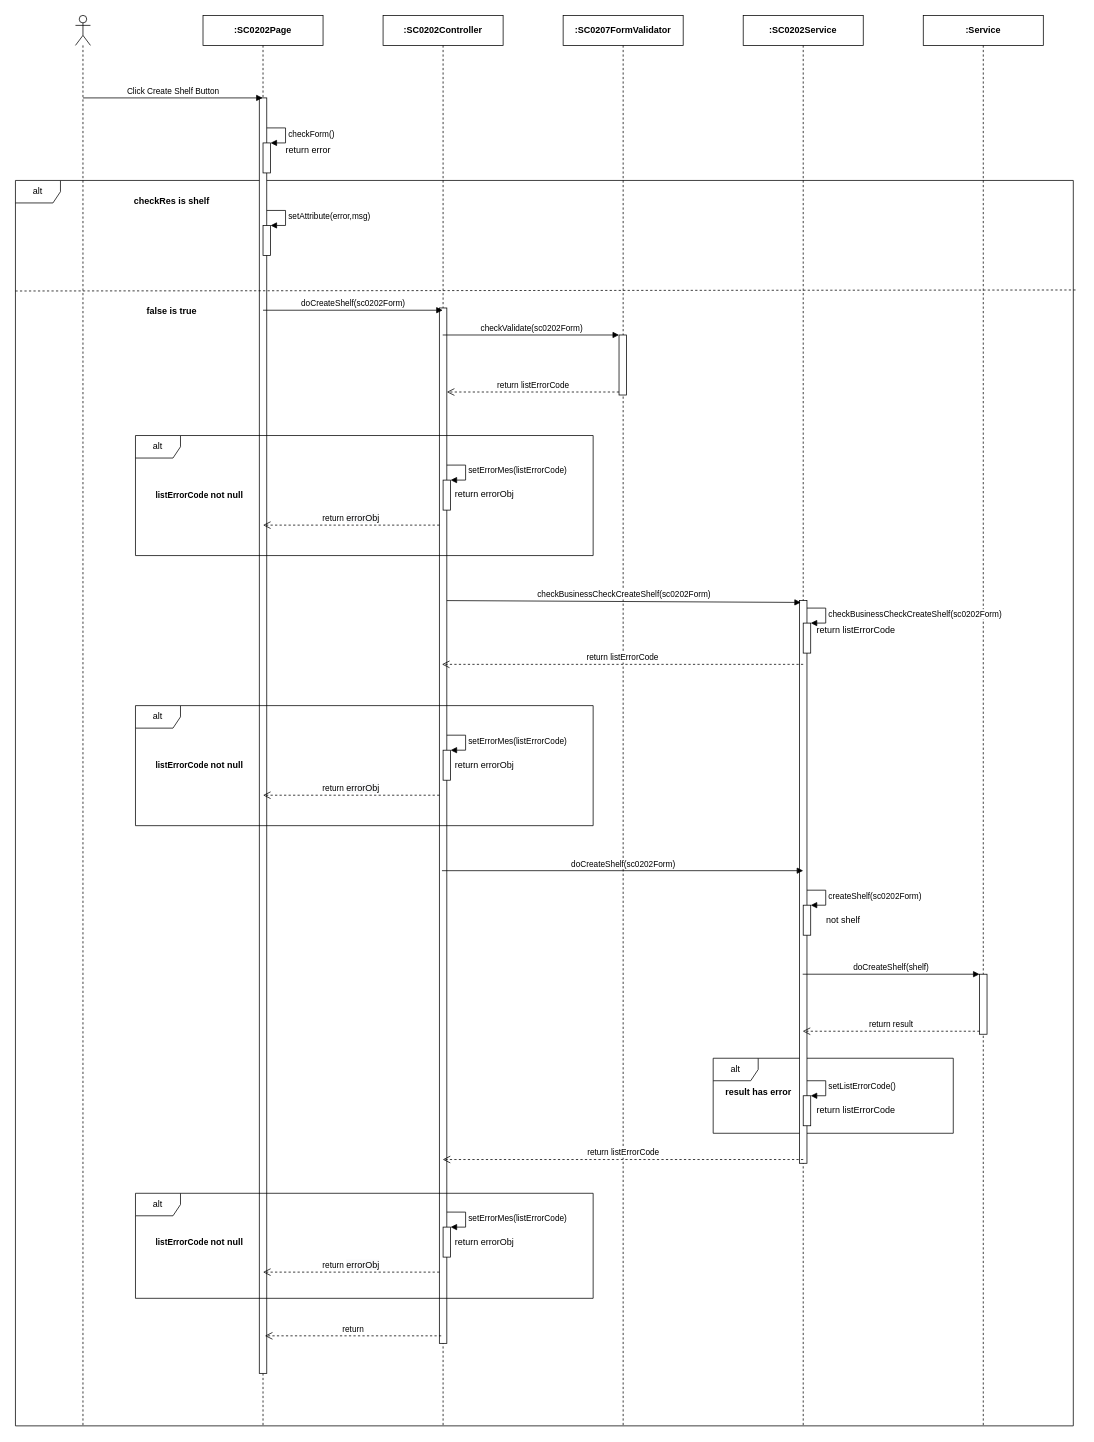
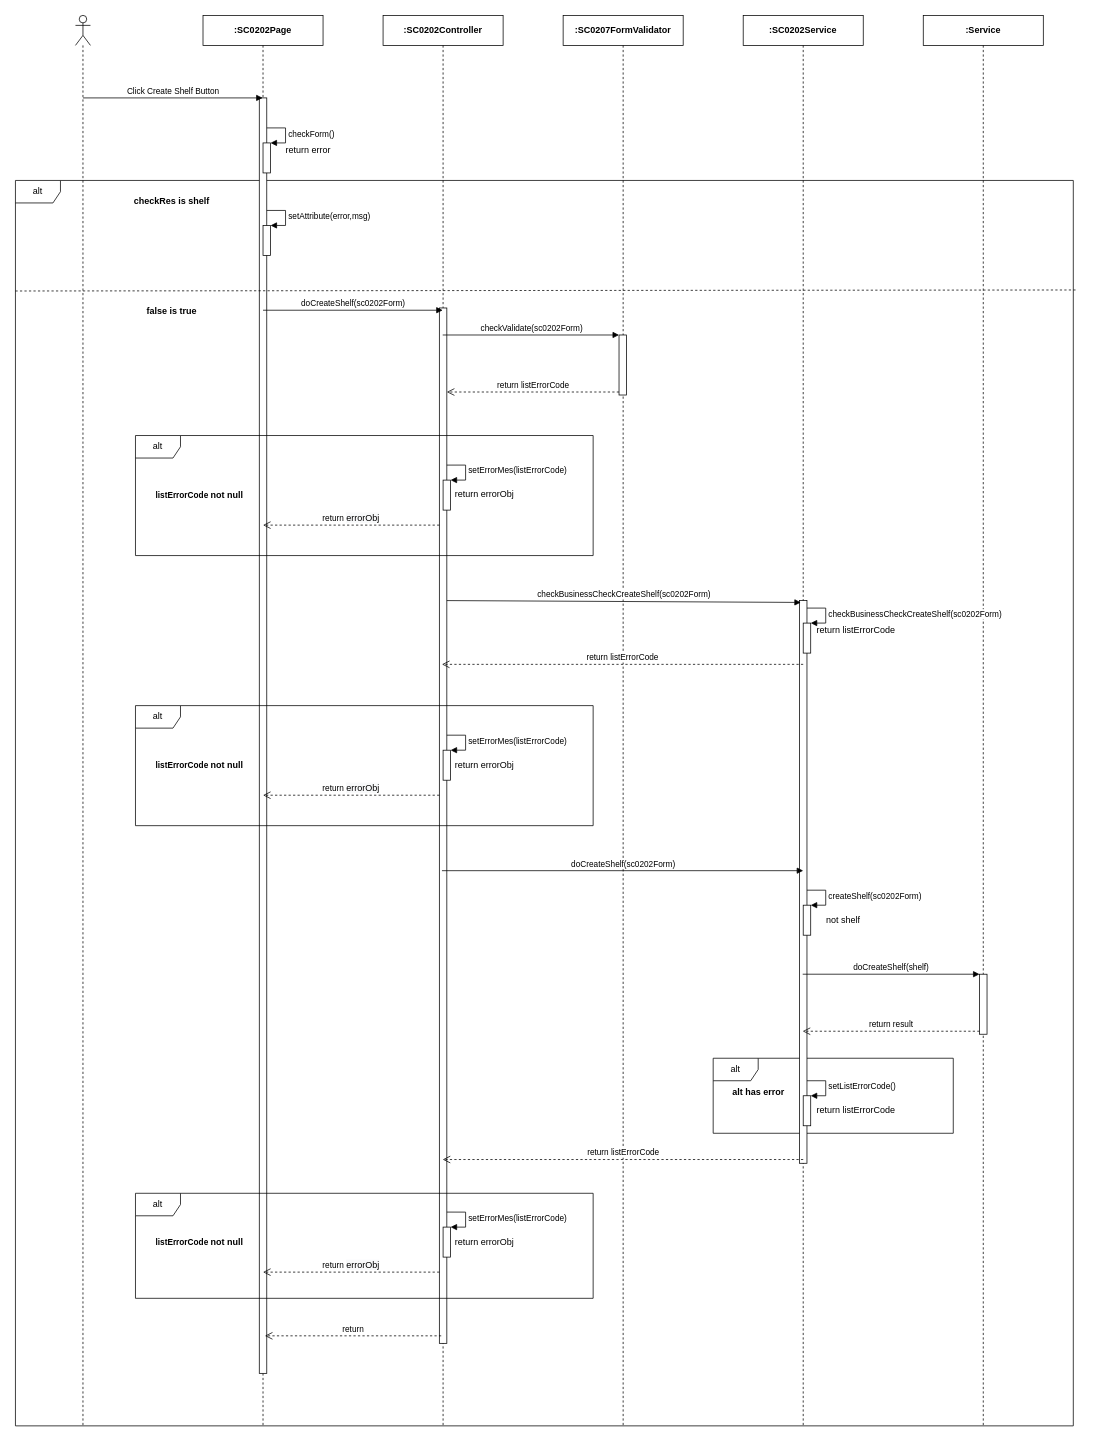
node "result has error": label "result has error" -> "alt has error"
